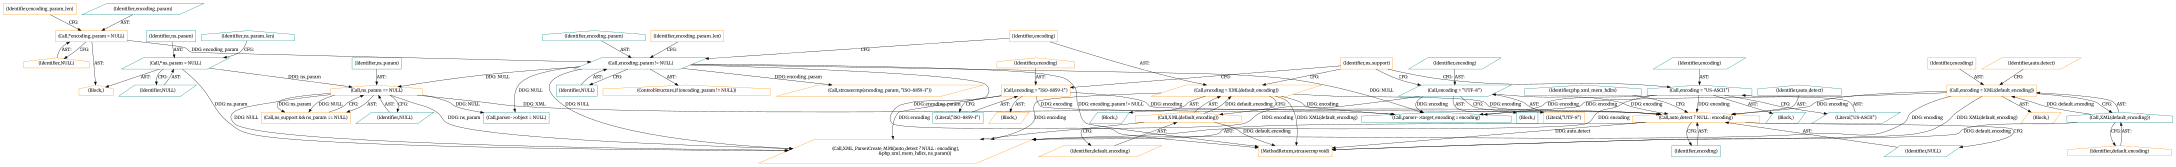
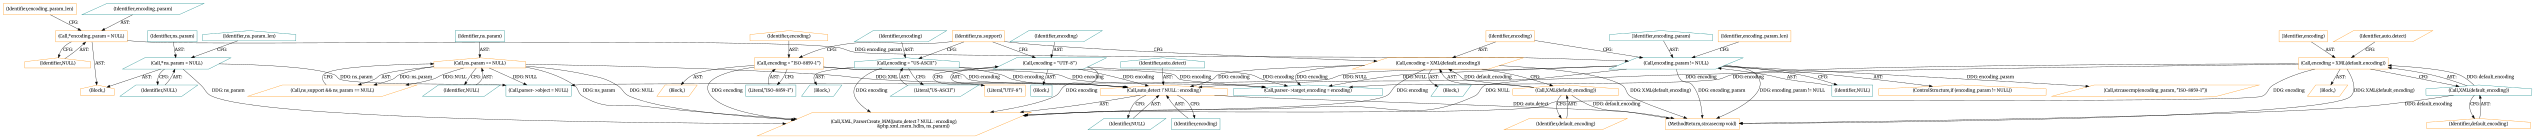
edge "(Call,encoding_param != NULL)" -> "(Call,ns_param == NULL)": removed, label "DDG: NULL"
edge "(Call,*ns_param = NULL)" -> "(Call,ns_param == NULL)": now "(Call,*ns_param = NULL)" -> "(Call,parser->object = NULL)"
node "(Identifier,php_xml_mem_hdlrs)": removed
node "(Call,ns_support && ns_param == NULL)": shape box -> parallelogram
